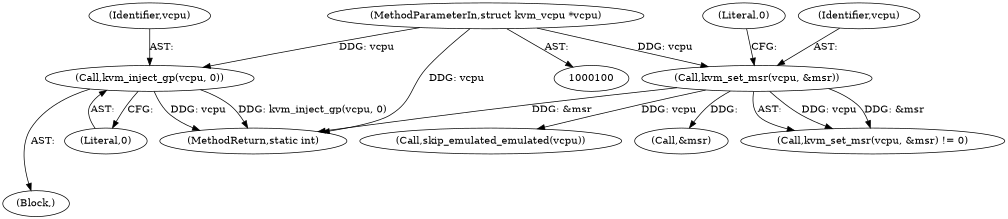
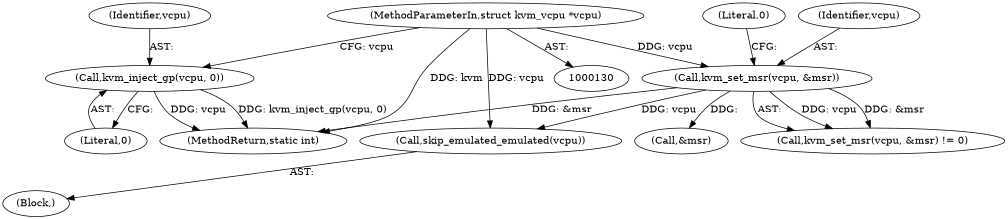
edge "(MethodParameterIn,struct kvm_vcpu *vcpu)" -> "(Call,kvm_inject_gp(vcpu, 0))": label "DDG: vcpu" -> "CFG: vcpu"
edge "(MethodParameterIn,struct kvm_vcpu *vcpu)" -> "(Call,skip_emulated_emulated(vcpu))": added, label "DDG: vcpu"
edge "(MethodParameterIn,struct kvm_vcpu *vcpu)" -> "(MethodReturn,static int)": label "DDG: vcpu" -> "DDG: kvm"
node "1000100": label "1000100" -> "1000130"
edge "(Call,kvm_inject_gp(vcpu, 0))" -> "(Block,)": now "(Call,skip_emulated_emulated(vcpu))" -> "(Block,)"
